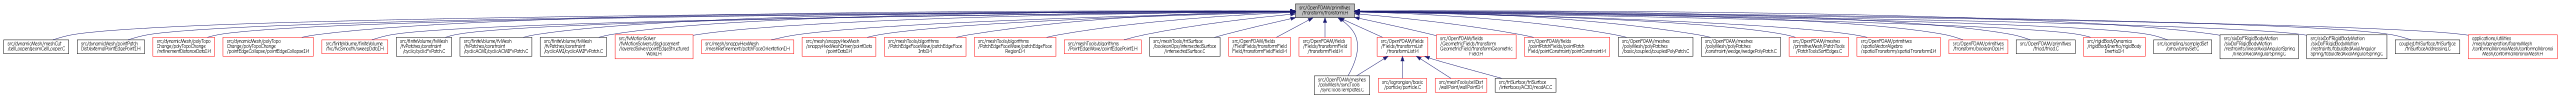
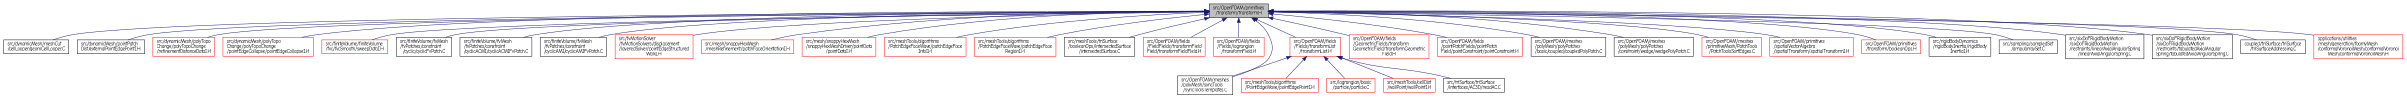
edge "src/meshTools/algorithms /PointEdgeWave/pointEdgePointI.H" -> "src/OpenFOAM/primitives /transform/transform.H": now "src/meshTools/algorithms /PointEdgeWave/pointEdgePointI.H" -> "src/OpenFOAM/fields /Fields/transformList /transformList.H"
node "src/OpenFOAM/fields /Fields/transformField /transformField.H": label "src/OpenFOAM/fields /Fields/transformField /transformField.H" -> "src/OpenFOAM/fields /Fields/lagrangian /transformField.H"
node "src/OpenFOAM/primitives /triad/triad.C": removed
node "src/rigidBodyDynamics /rigidBodyInertia/rigidBody InertiaI.H": color red -> black
